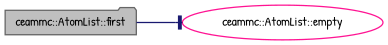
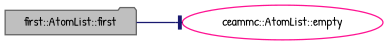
node "ceammc::AtomList::first": label "ceammc::AtomList::first" -> "first::AtomList::first"
